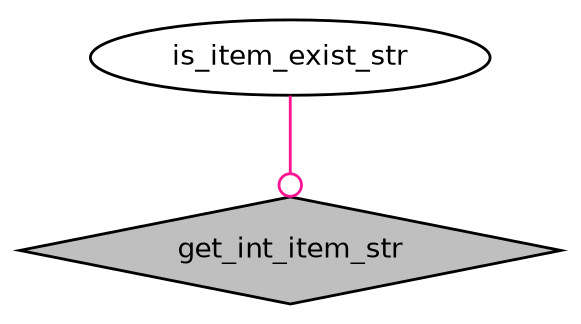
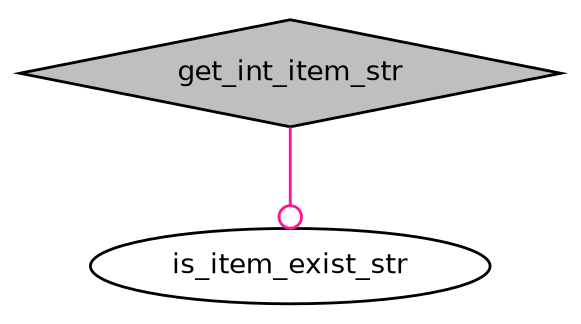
edge "is_item_exist_str" -> "get_int_item_str": reversed
